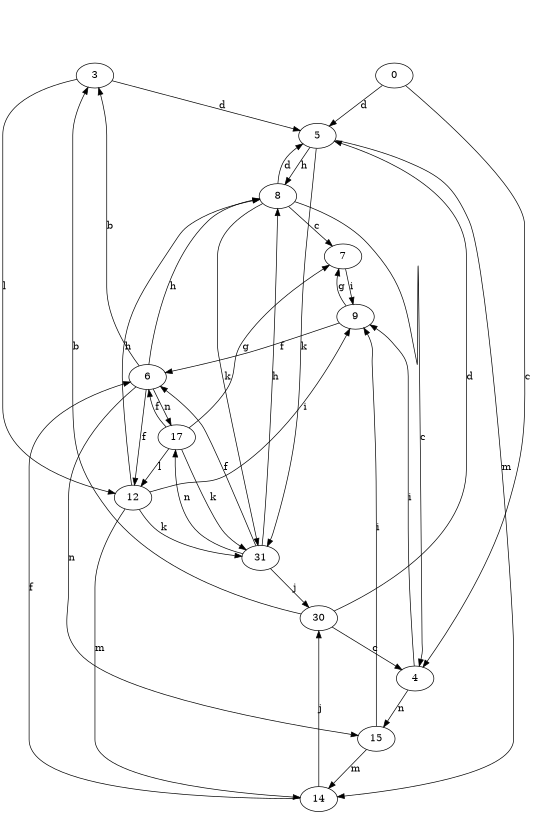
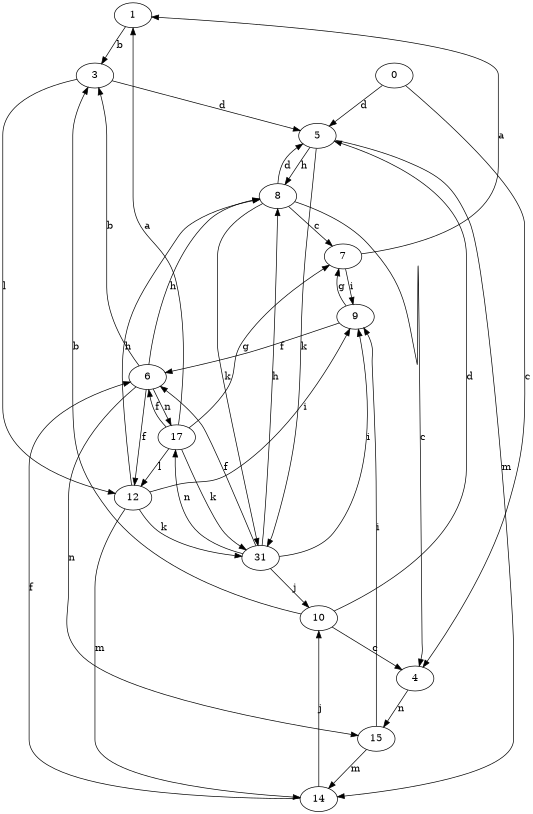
node "1": added
edge "4" -> "9": now "31" -> "9"
node "30": label "30" -> "10"
